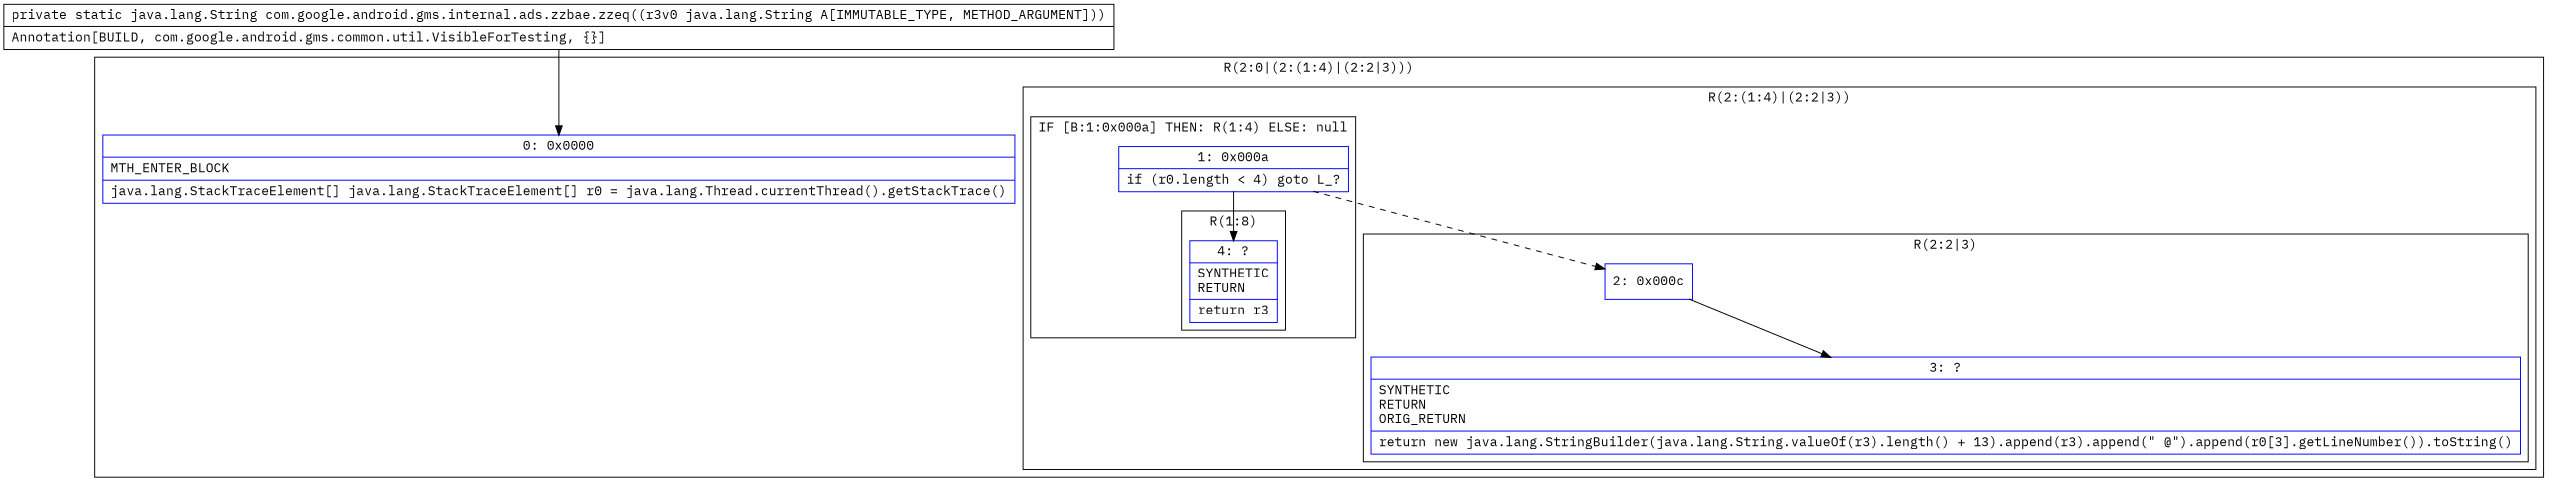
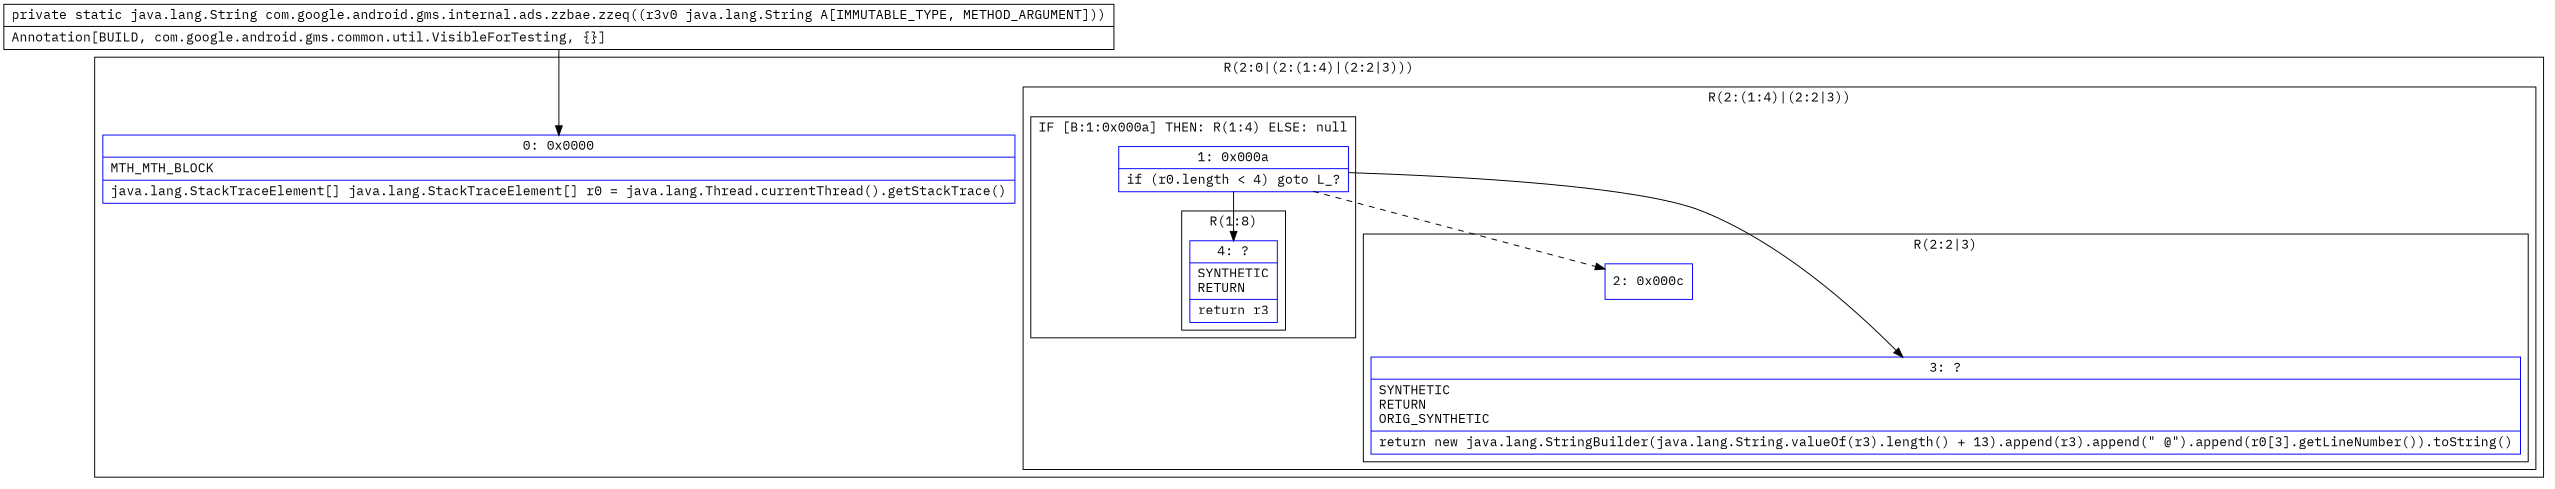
node "0: 0x0000": text "MTH_ENTER_BLOCK" -> "MTH_MTH_BLOCK"
edge "2: 0x000c" -> "3: ?": now "1: 0x000a" -> "3: ?"
node "3: ?": text "ORIG_RETURN" -> "ORIG_SYNTHETIC"
